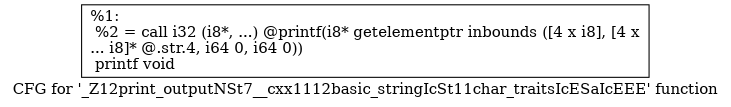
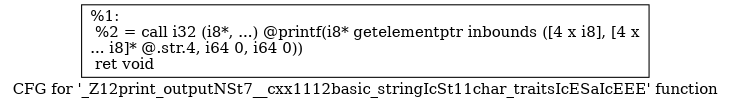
node "%1:": text "printf void" -> "ret void"
